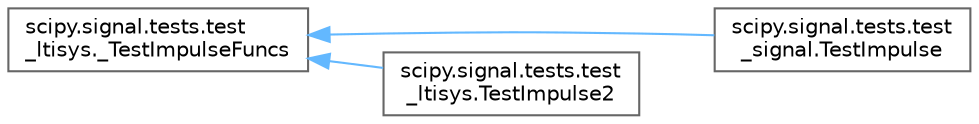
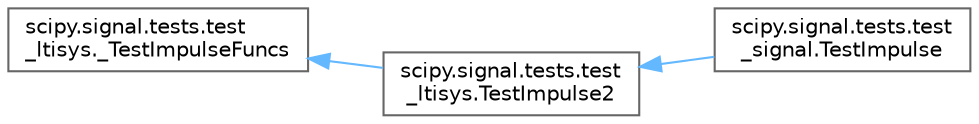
edge "scipy.signal.tests.test _signal.TestImpulse" -> "scipy.signal.tests.test _ltisys._TestImpulseFuncs": now "scipy.signal.tests.test _signal.TestImpulse" -> "scipy.signal.tests.test _ltisys.TestImpulse2"
